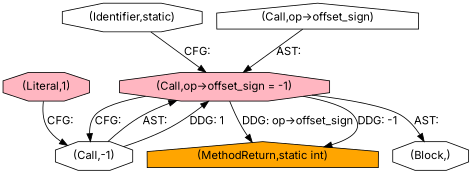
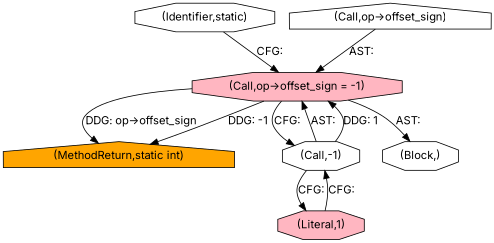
edge "(Call,-1)" -> "(Literal,1)": added, label "CFG:"
